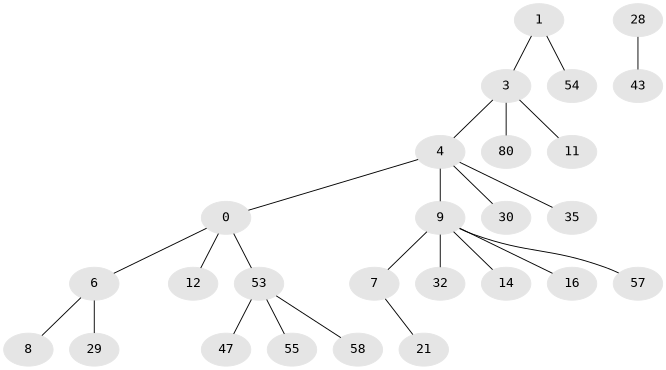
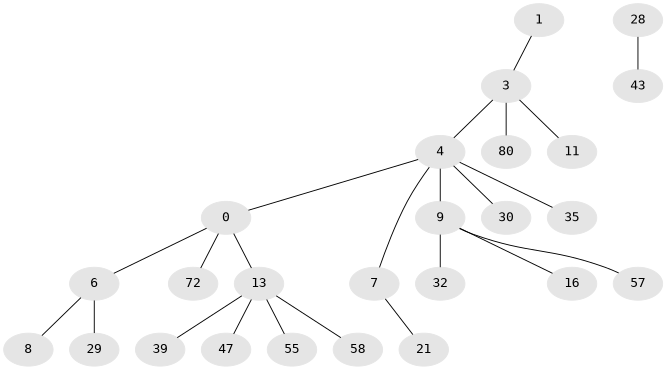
node "54": removed
edge "9" -- "7": now "4" -- "7"
node "12": label "12" -> "72"
node "53": label "53" -> "13"
node "14": removed
node "39": added
